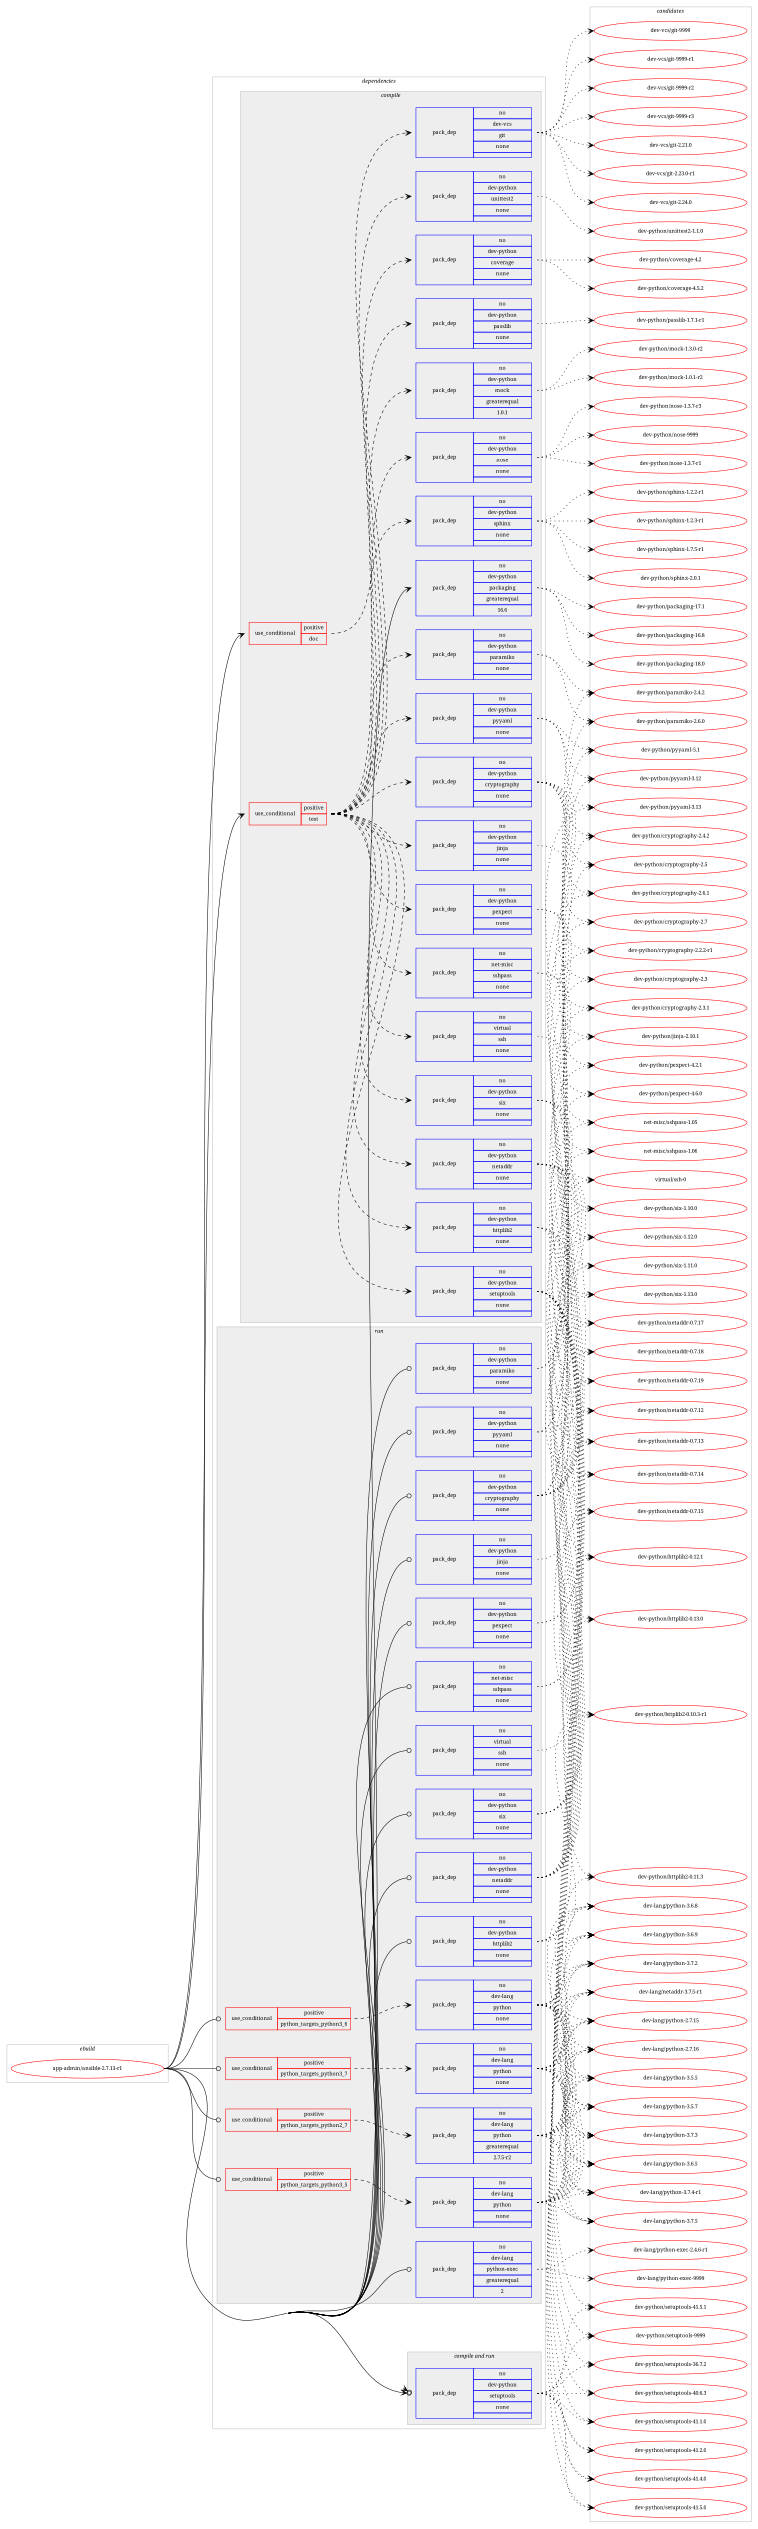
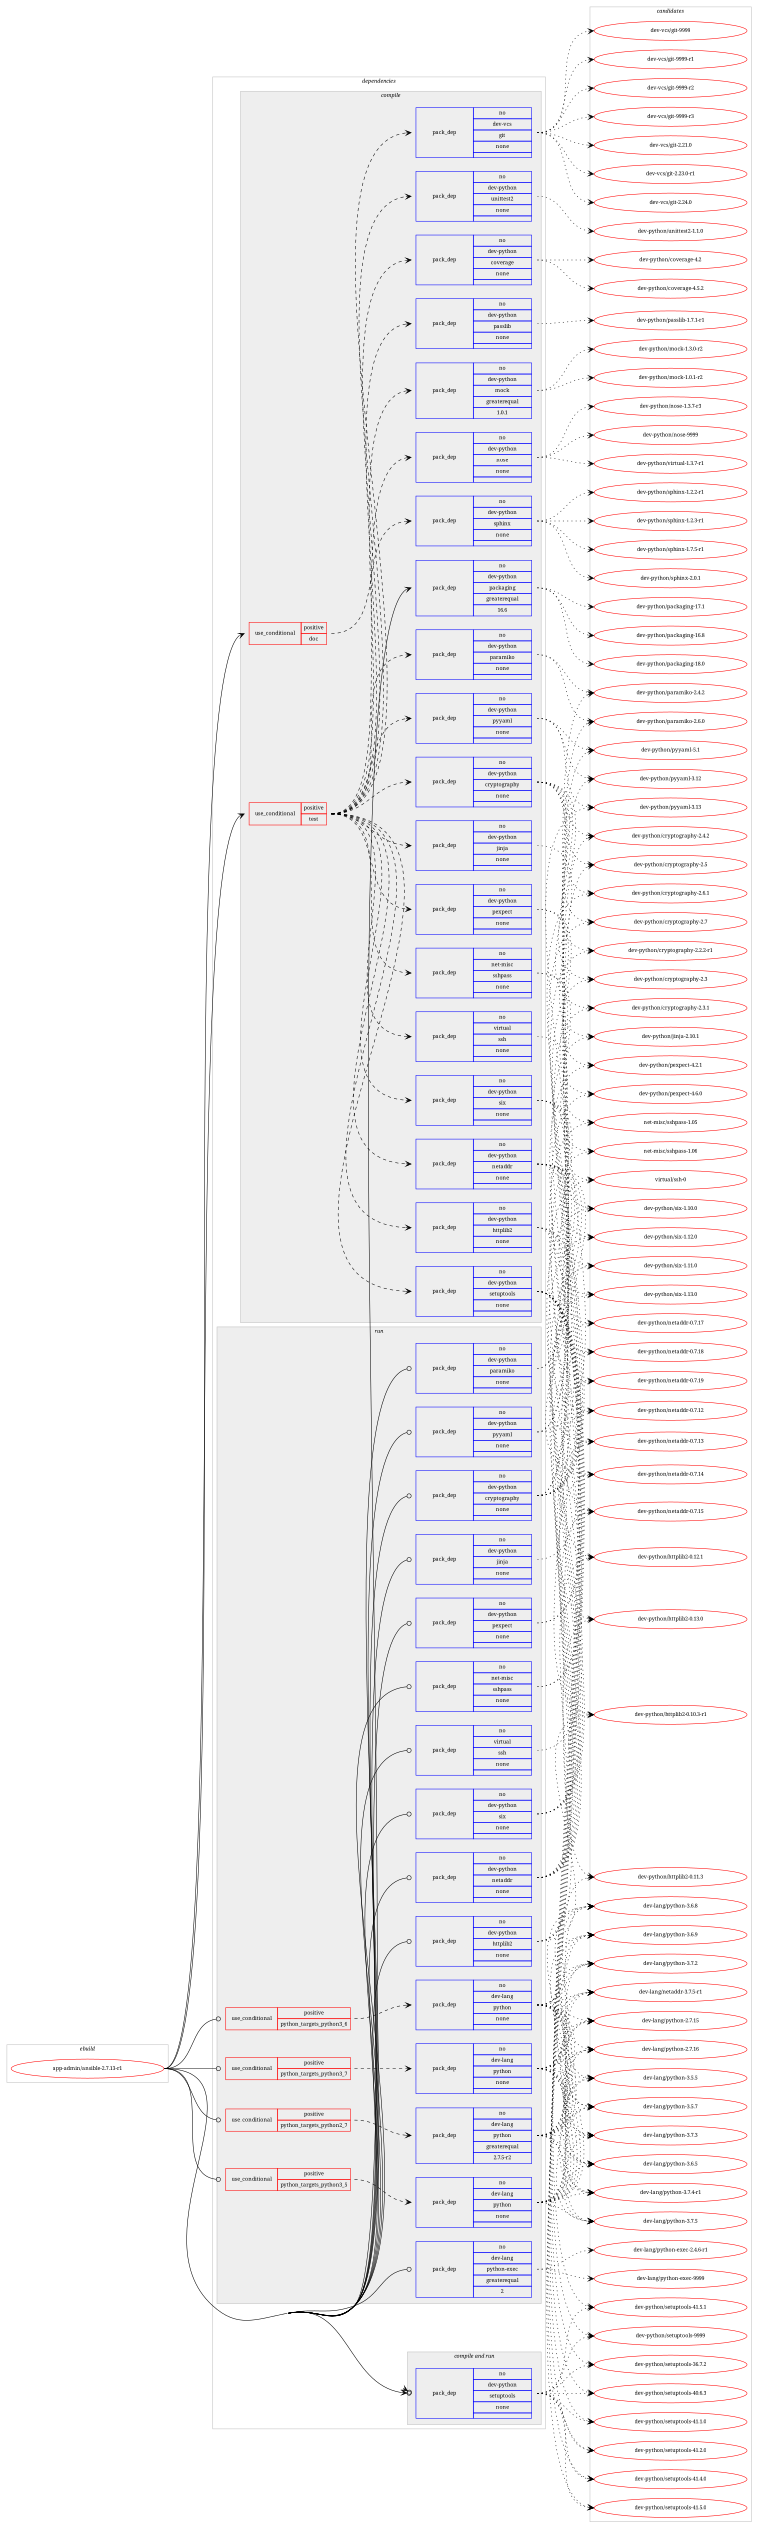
node "dev-python/nose-1.3.7-r1": label "dev-python/nose-1.3.7-r1" -> "dev-python/virtual-1.3.7-r1"
